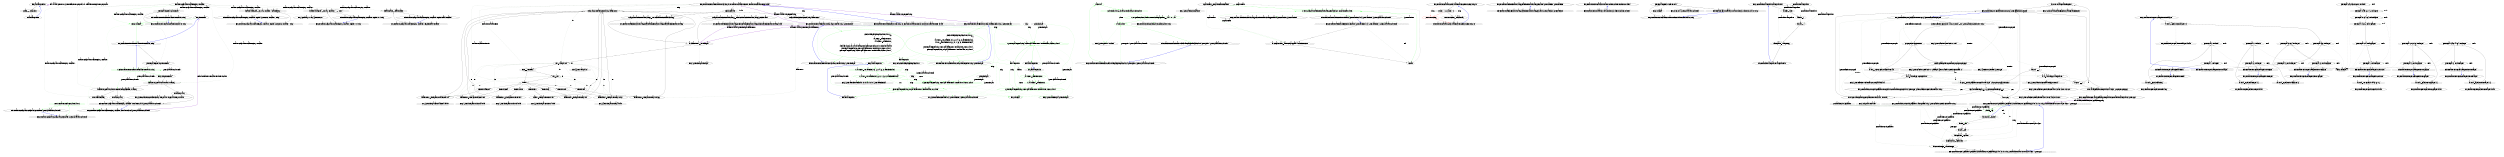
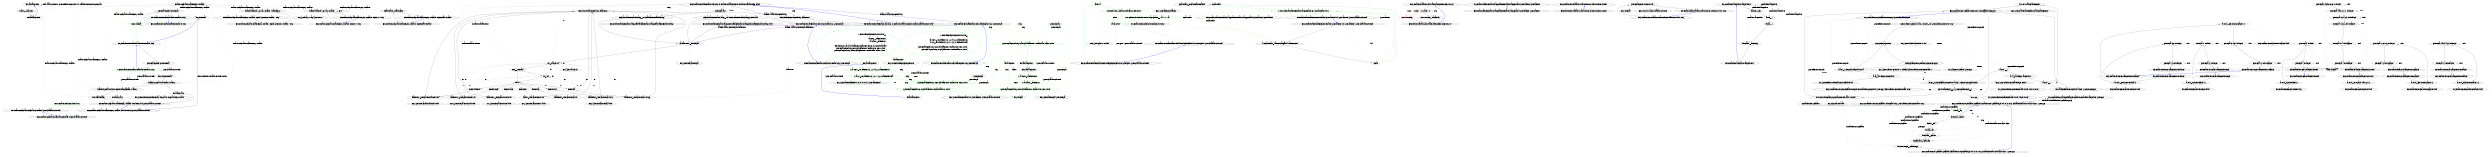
node "Entry Humanizer.Bytes.ByteSize.FromMegabytes(double)": added
